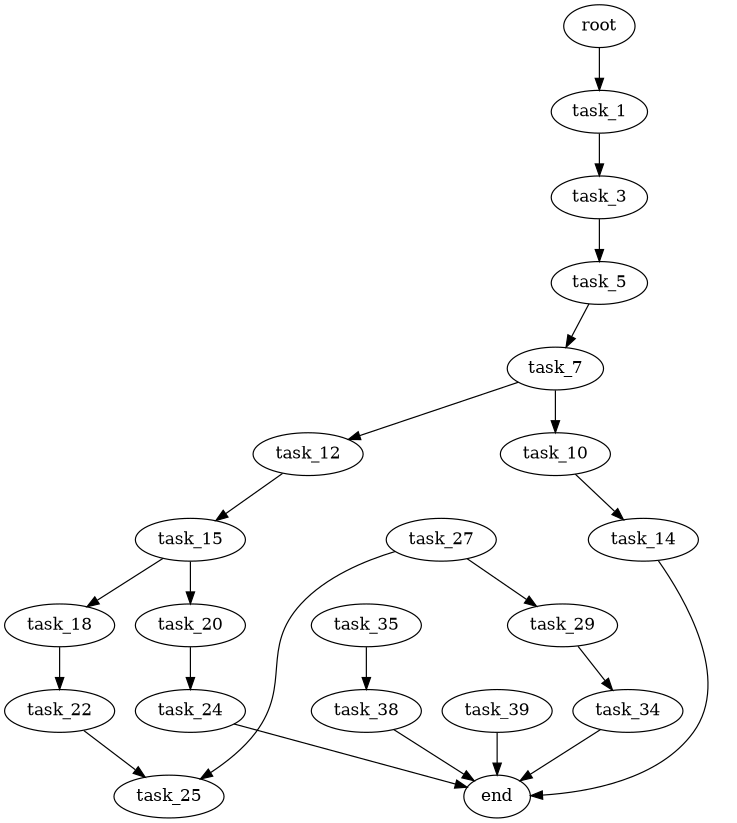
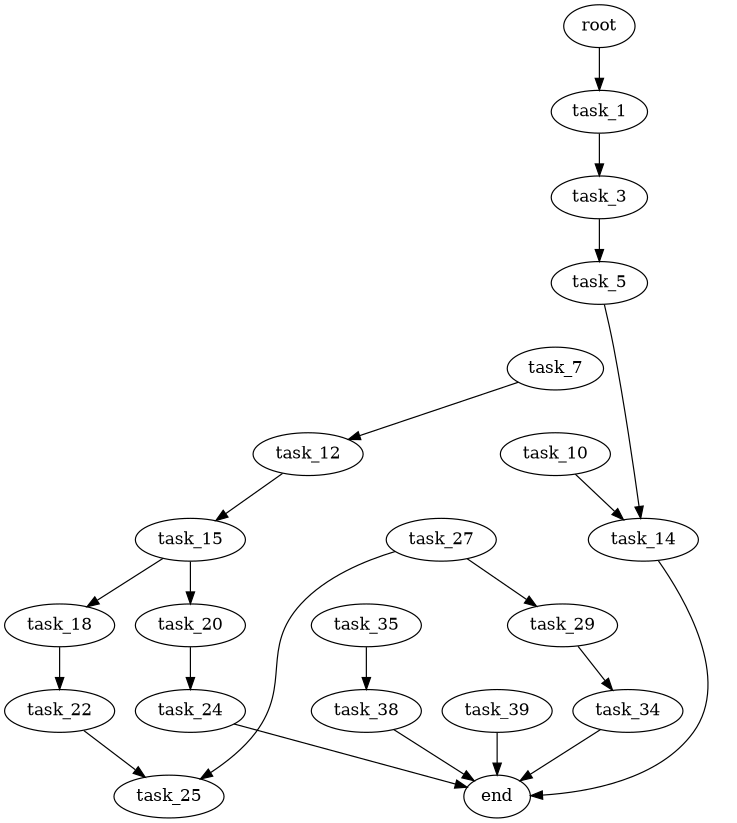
edge "task_5" -> "task_7": now "task_5" -> "task_14"
edge "task_7" -> "task_10": removed
